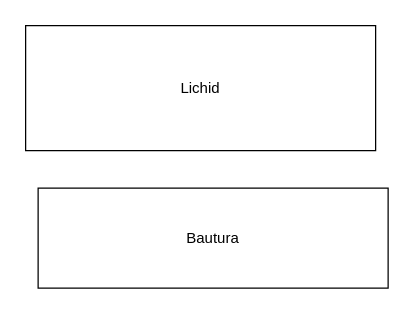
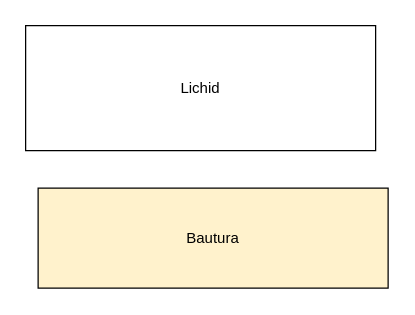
node "Bautura": fillcolor #ffffff -> #fff2cc
